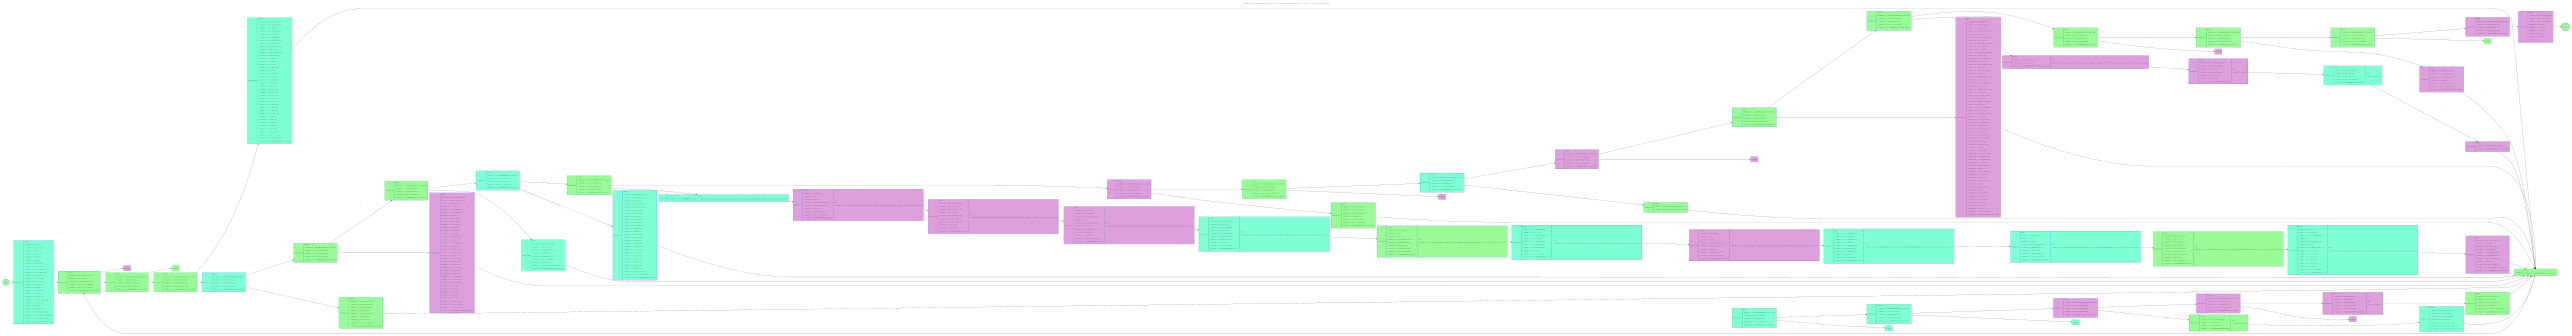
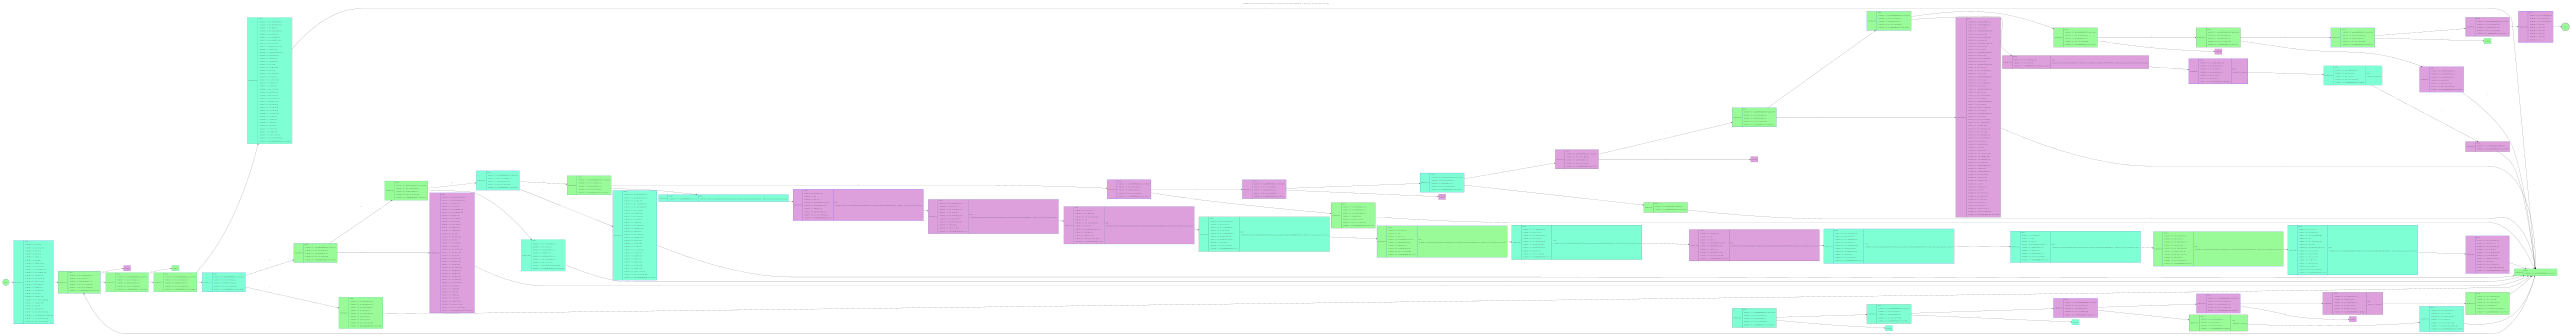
node "0x402abd [25]": fillcolor palegreen -> plum
